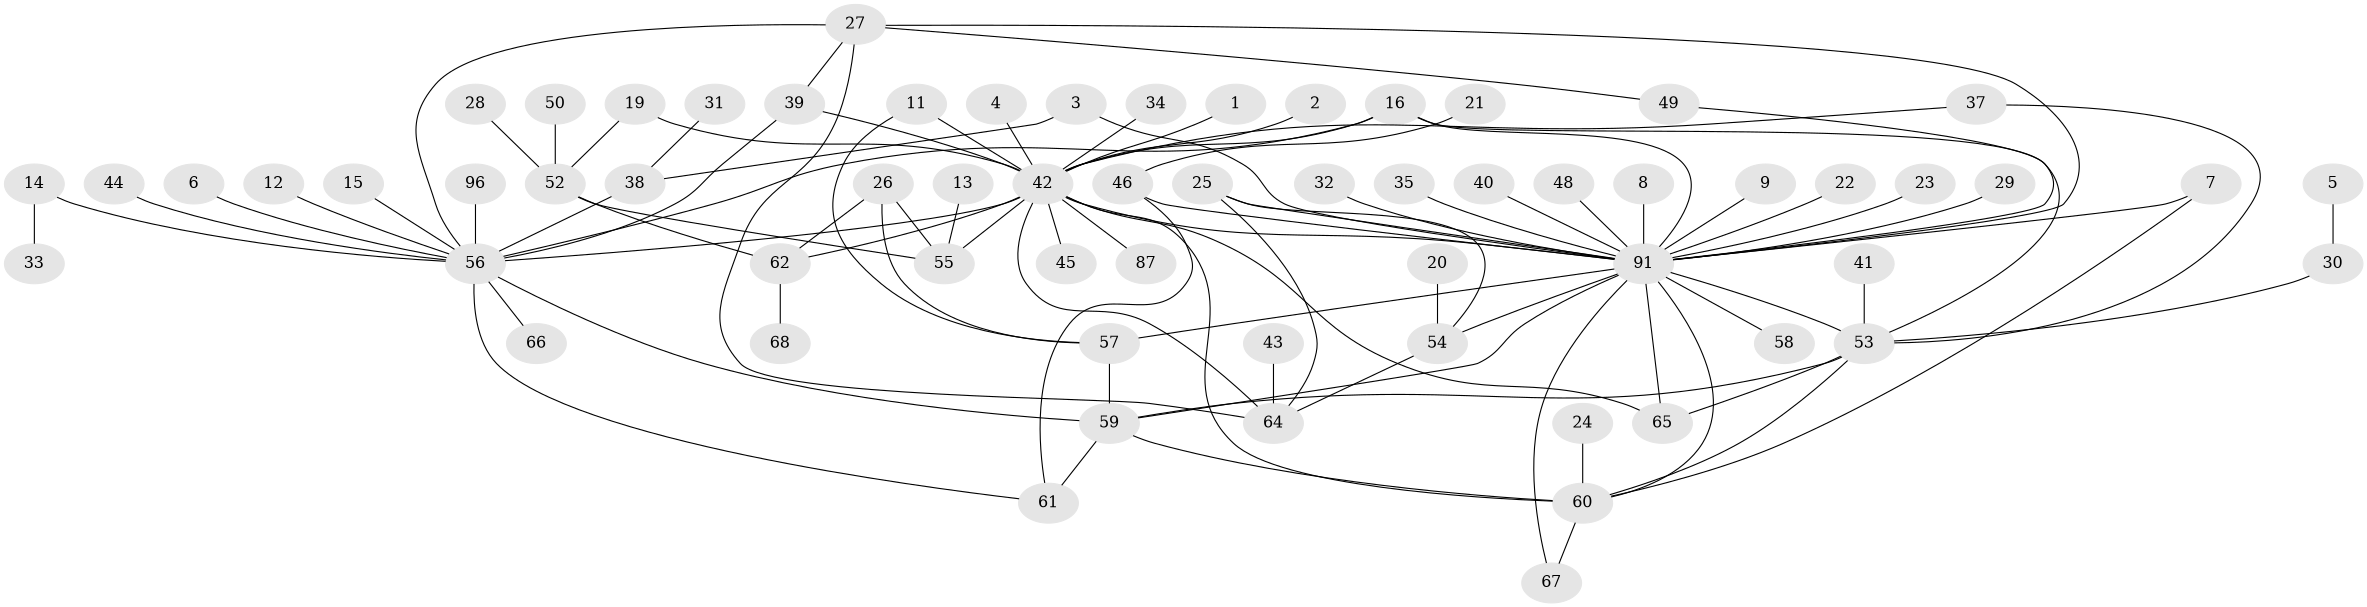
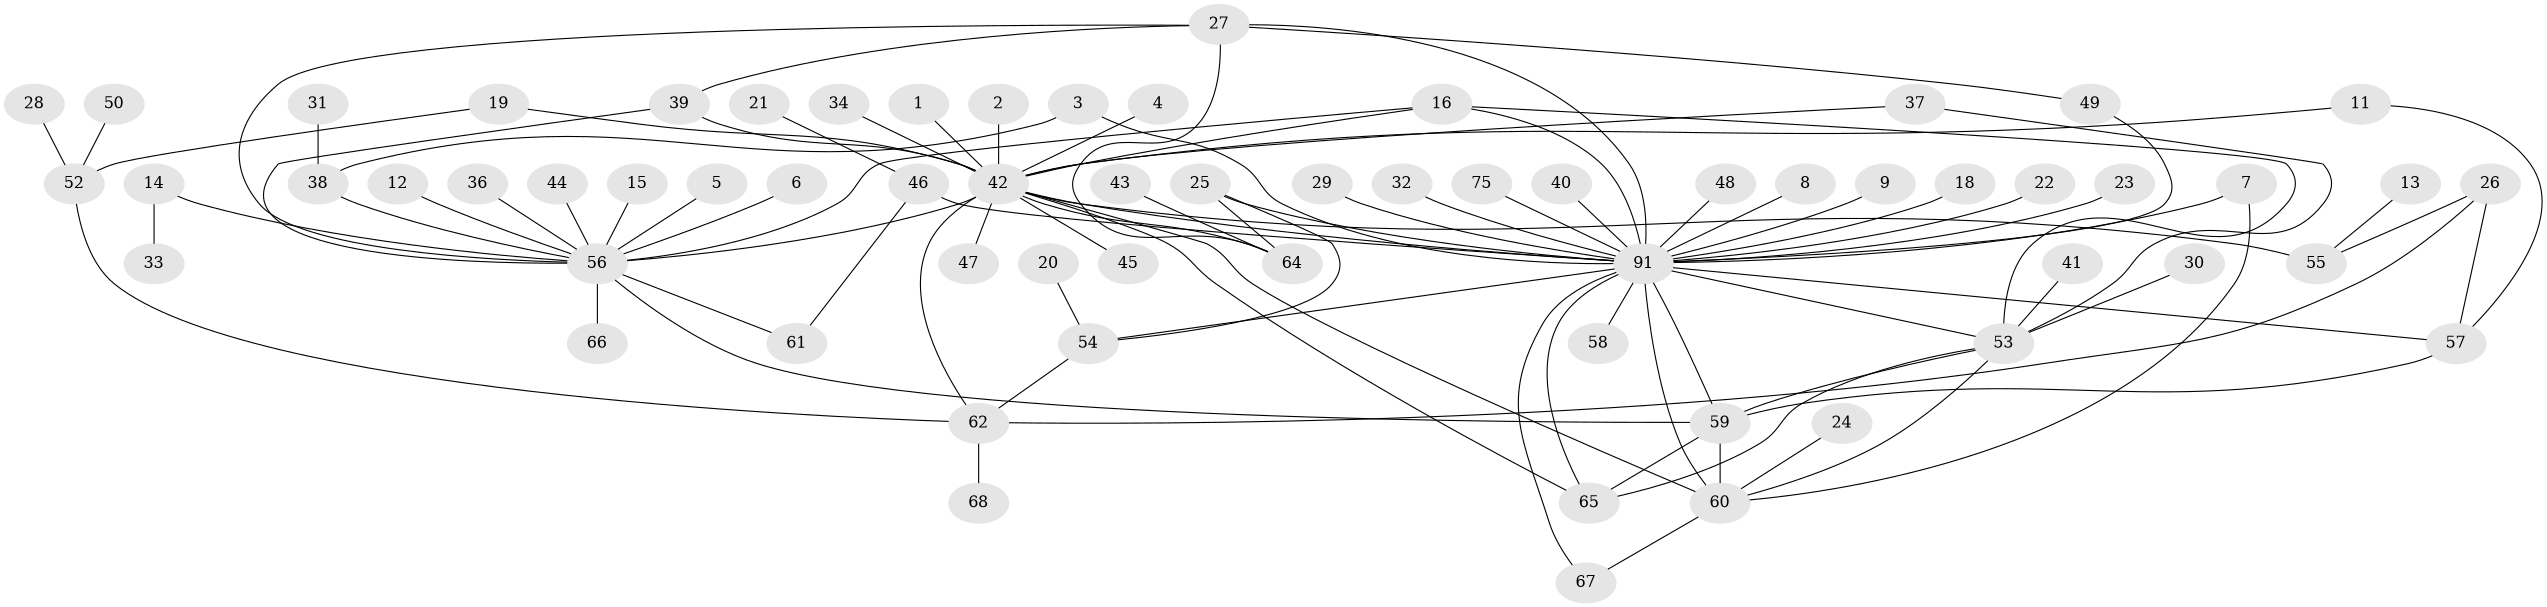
node "96": label "96" -> "36"
node "35": label "35" -> "75"
node "18": added
edge "5" -- "30": now "5" -- "56"
edge "52" -- "55": removed
node "87": label "87" -> "47"
edge "54" -- "64": now "54" -- "62"
edge "59" -- "61": now "59" -- "65"
